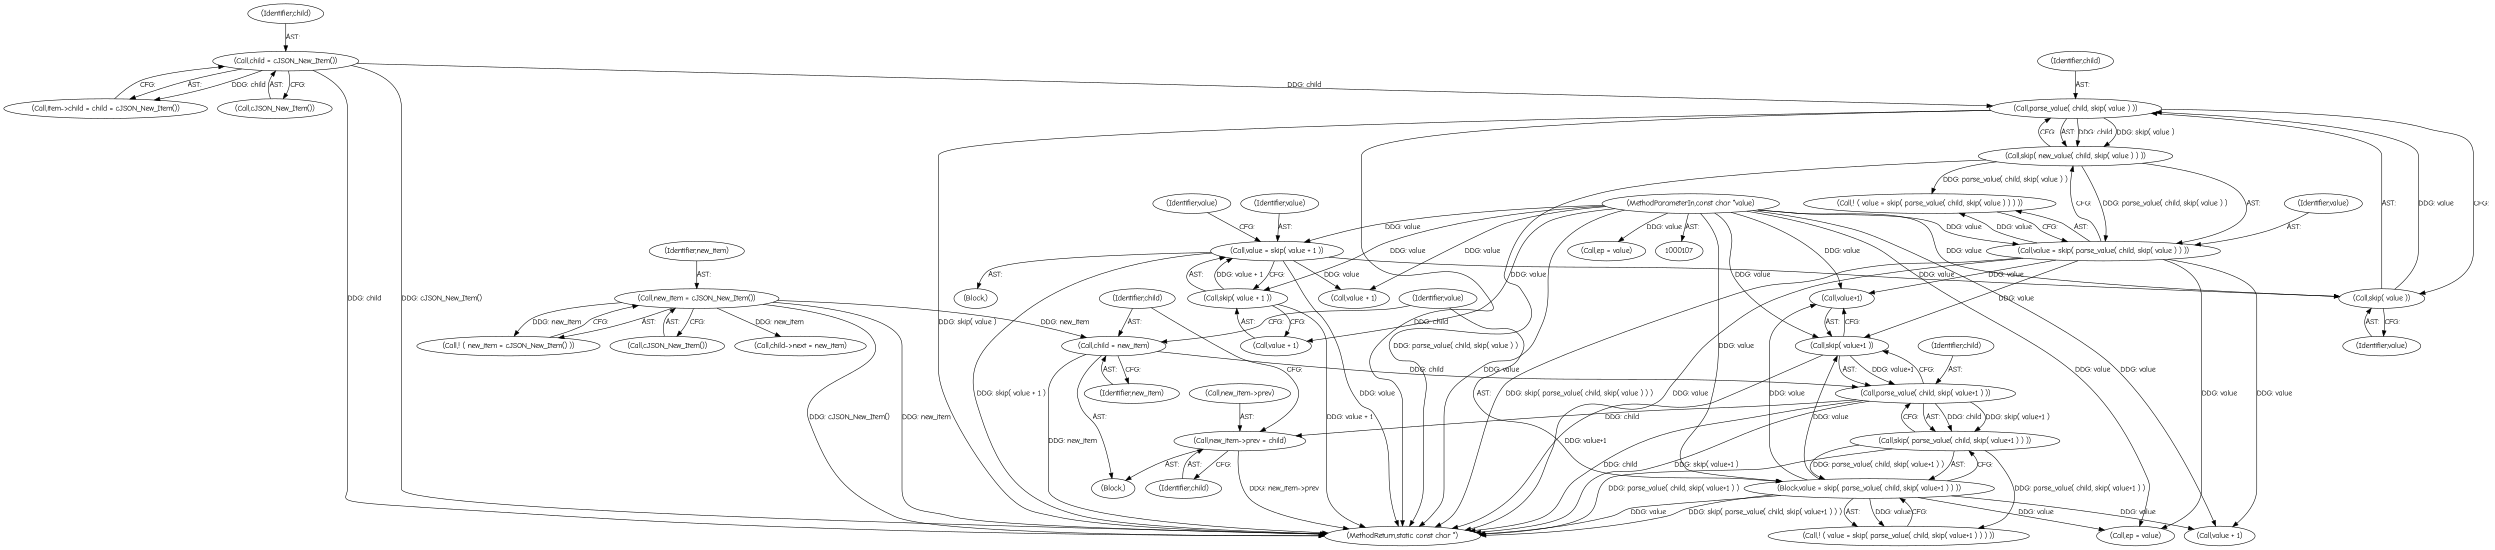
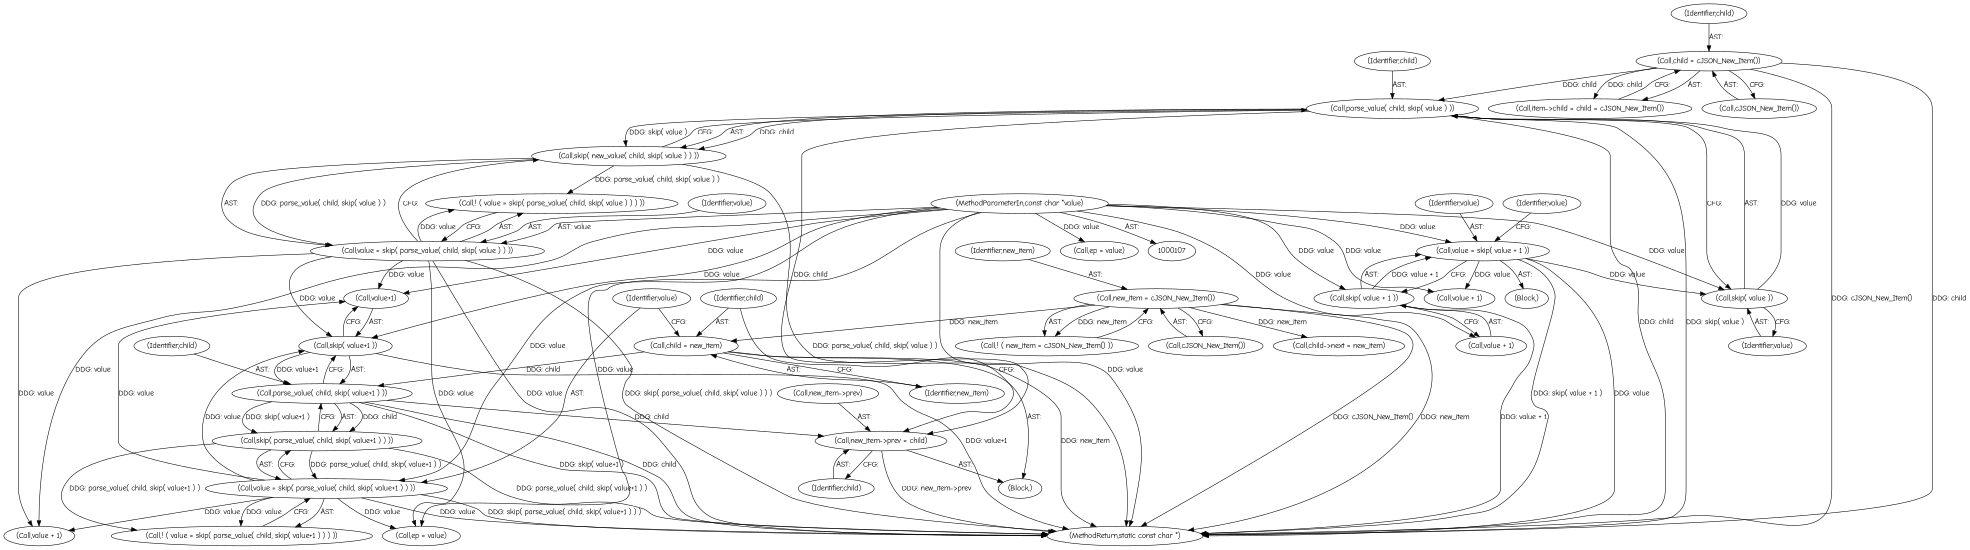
edge "(Call,parse_value( child, skip( value ) ))" -> "(Call,new_item->prev = child)": added, label "DDG: child"
edge "(MethodParameterIn,const char *value)" -> "(Call,value = skip( parse_value( child, skip( value ) ) ))": label "DDG: value" -> "AST: value"
node "(Block,value = skip( parse_value( child, skip( value+1 ) ) ))": label "(Block,value = skip( parse_value( child, skip( value+1 ) ) ))" -> "(Call,value = skip( parse_value( child, skip( value+1 ) ) ))"
